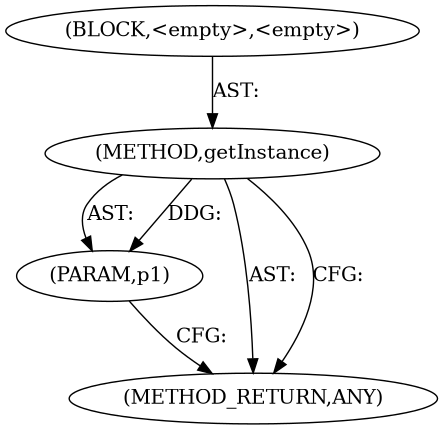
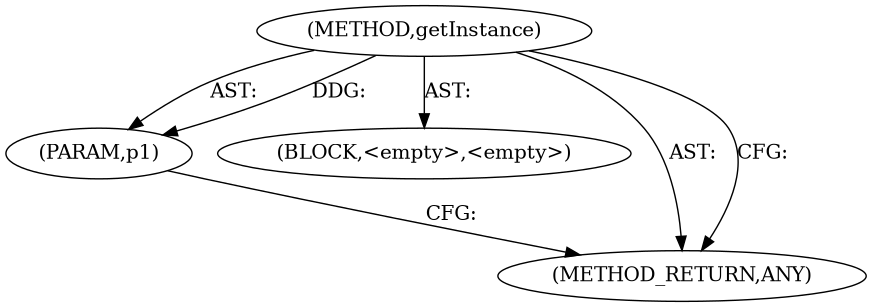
edge "(BLOCK,<empty>,<empty>)" -> "(METHOD,getInstance)": reversed
